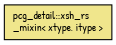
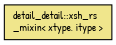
node "pcg_detail::xsh_rs _mixin< xtype, itype >": label "pcg_detail::xsh_rs _mixin< xtype, itype >" -> "detail_detail::xsh_rs _mixin< xtype, itype >"
